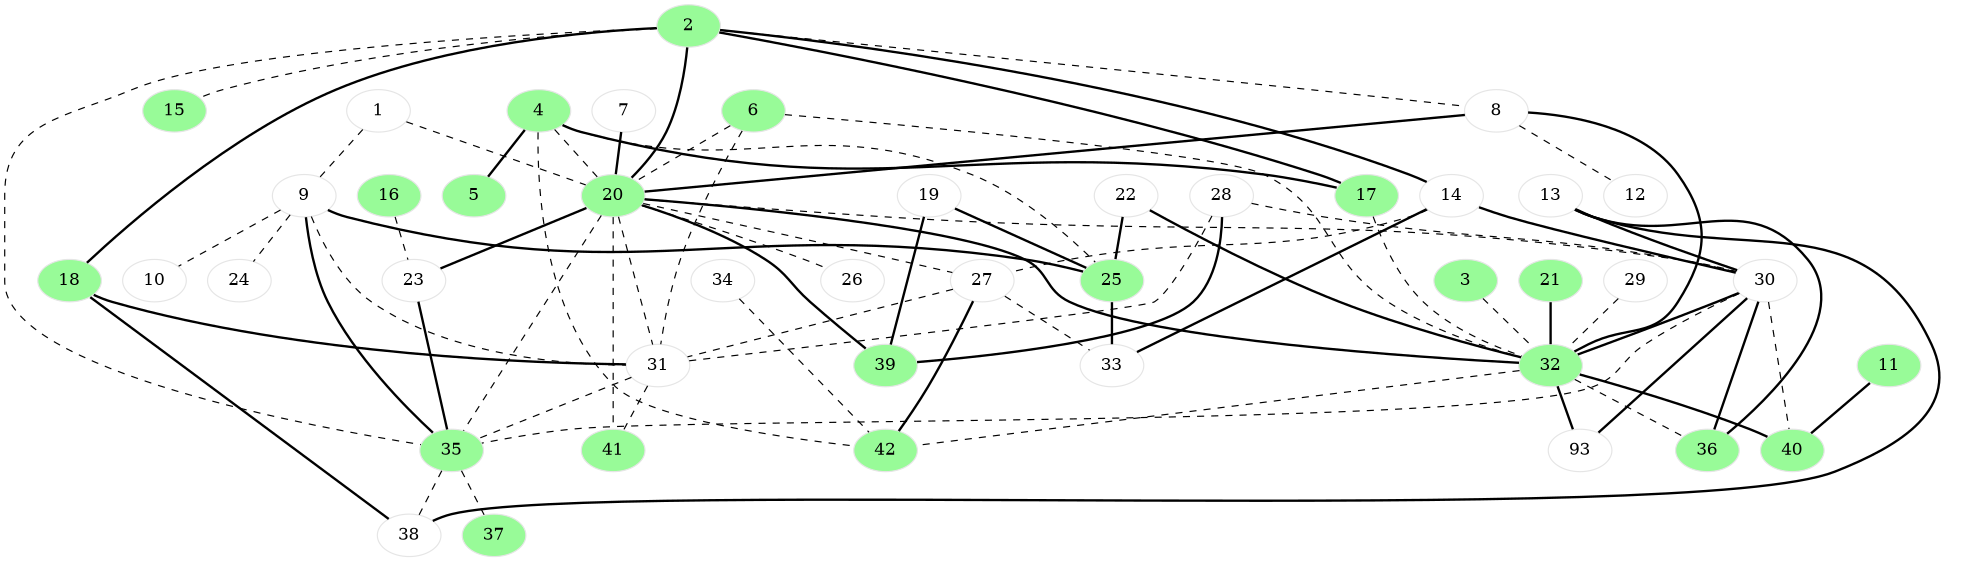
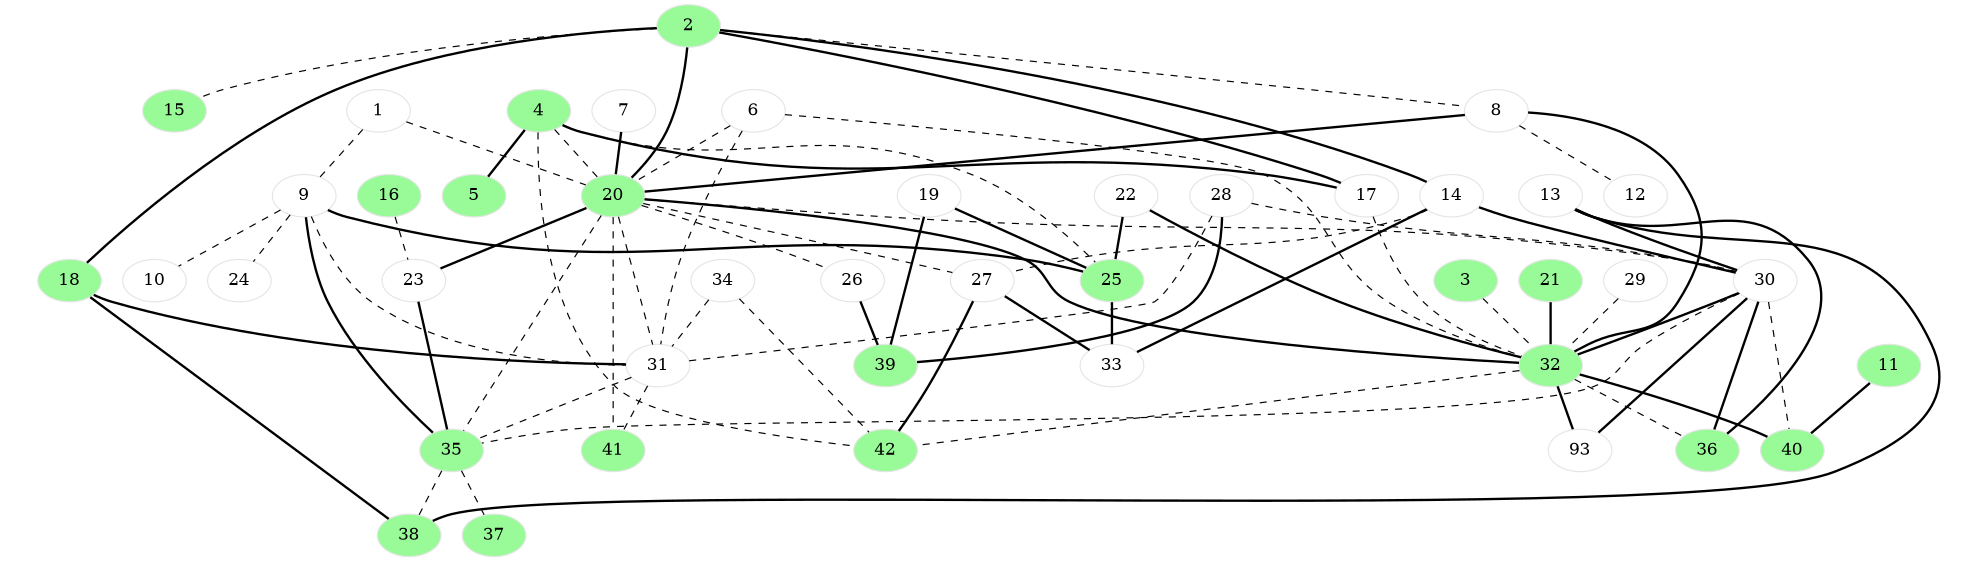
node "6": fillcolor palegreen -> white
edge "2" -- "35": removed
node "17": fillcolor palegreen -> white
edge "20" -- "39": now "26" -- "39"
edge "27" -- "31": now "34" -- "31"
edge "27" -- "33": style dashed -> bold
node "38": fillcolor white -> palegreen
